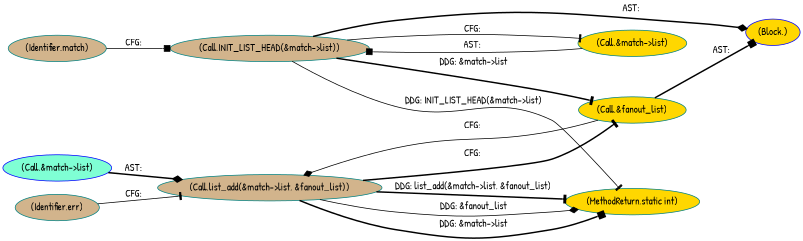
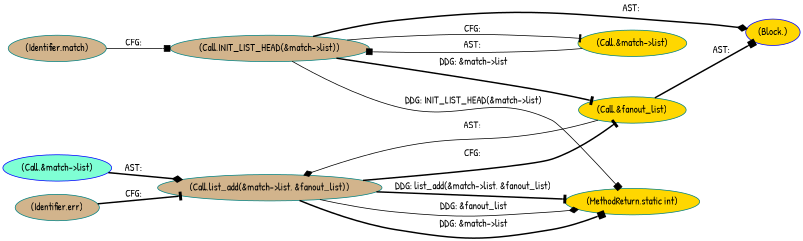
edge "(Call,INIT_LIST_HEAD(&match->list))" -> "(MethodReturn,static int)": arrowhead tee -> box
edge "(Call,&fanout_list)" -> "(Call,list_add(&match->list, &fanout_list))": label "CFG: " -> "AST: "
edge "(Identifier,err)" -> "(Call,list_add(&match->list, &fanout_list))": style solid -> bold
